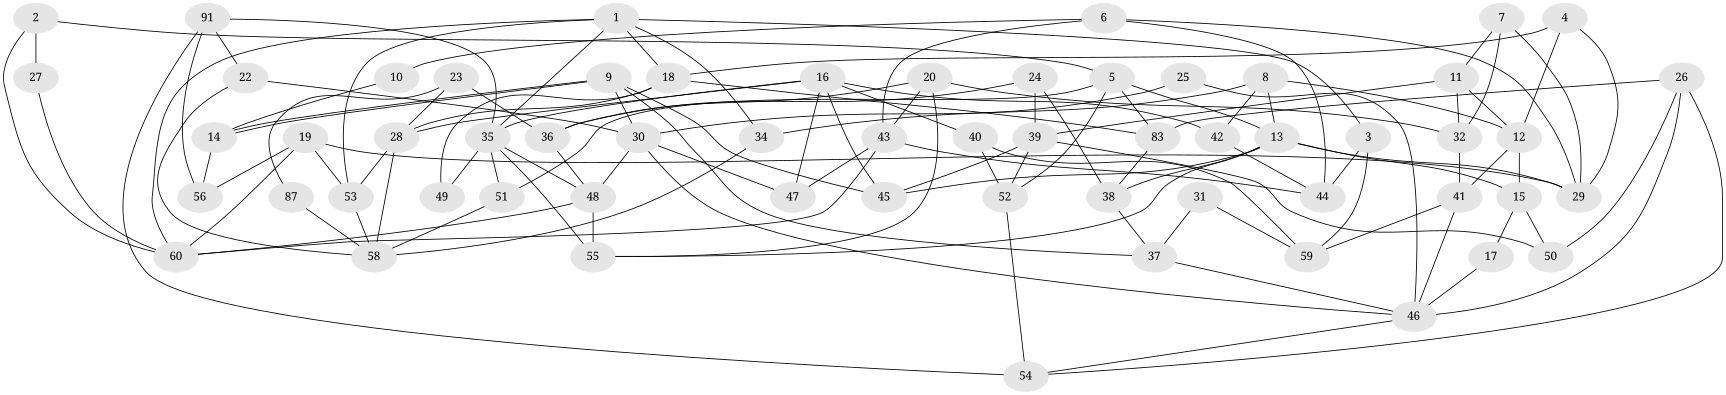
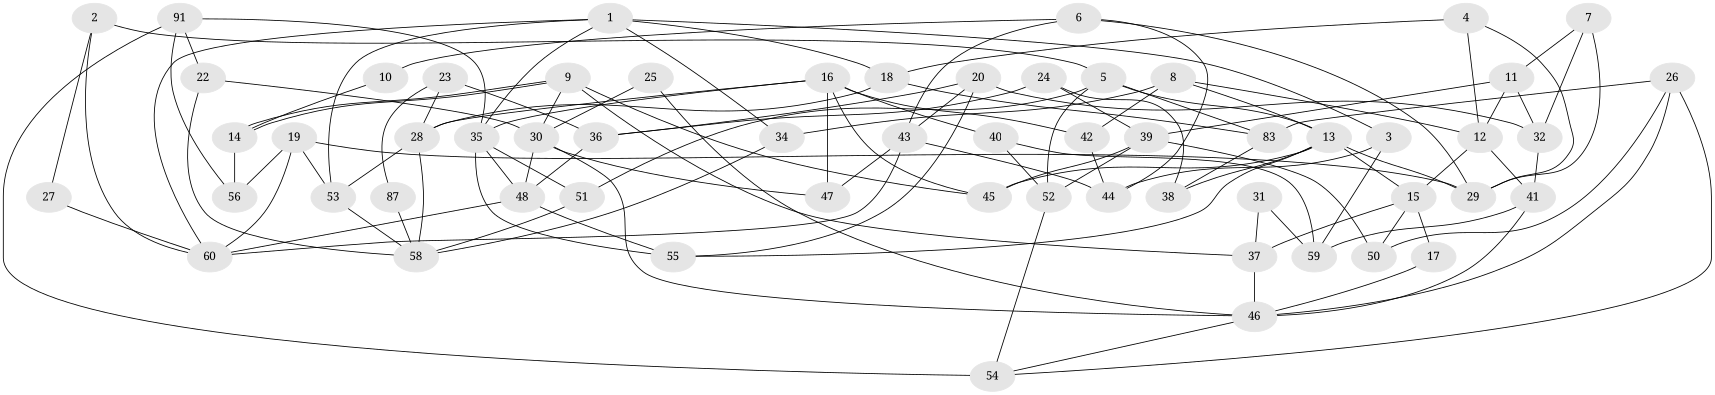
node "49": removed
edge "38" -- "37": now "15" -- "37"
